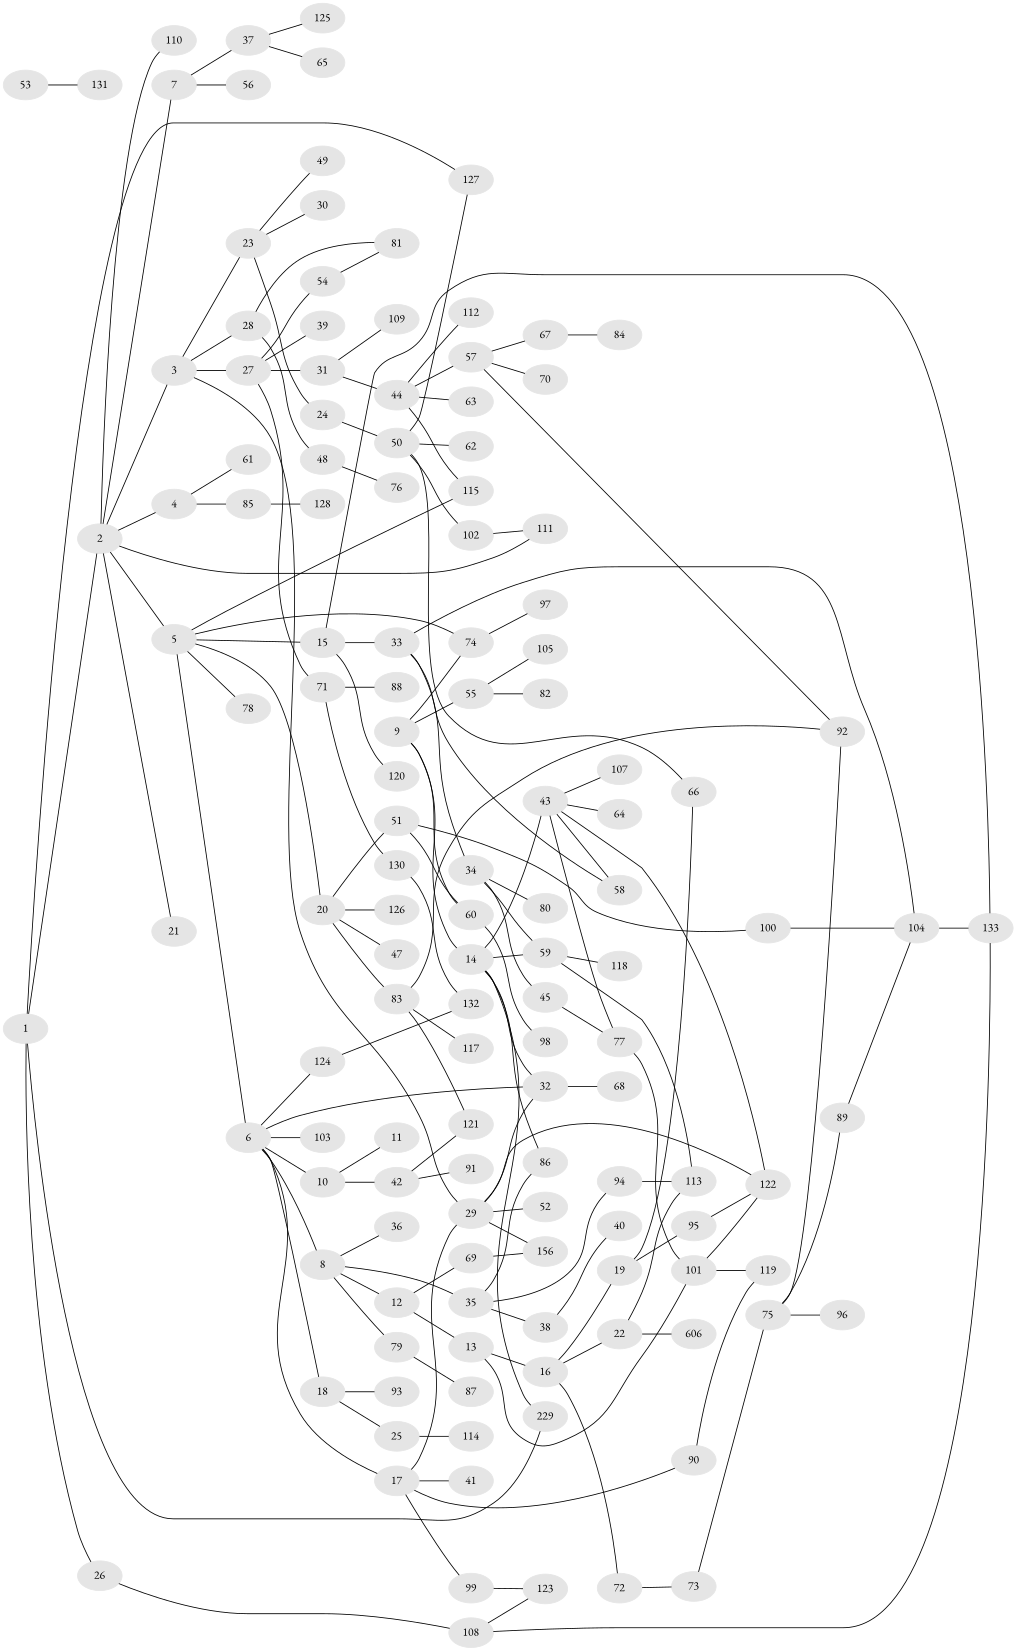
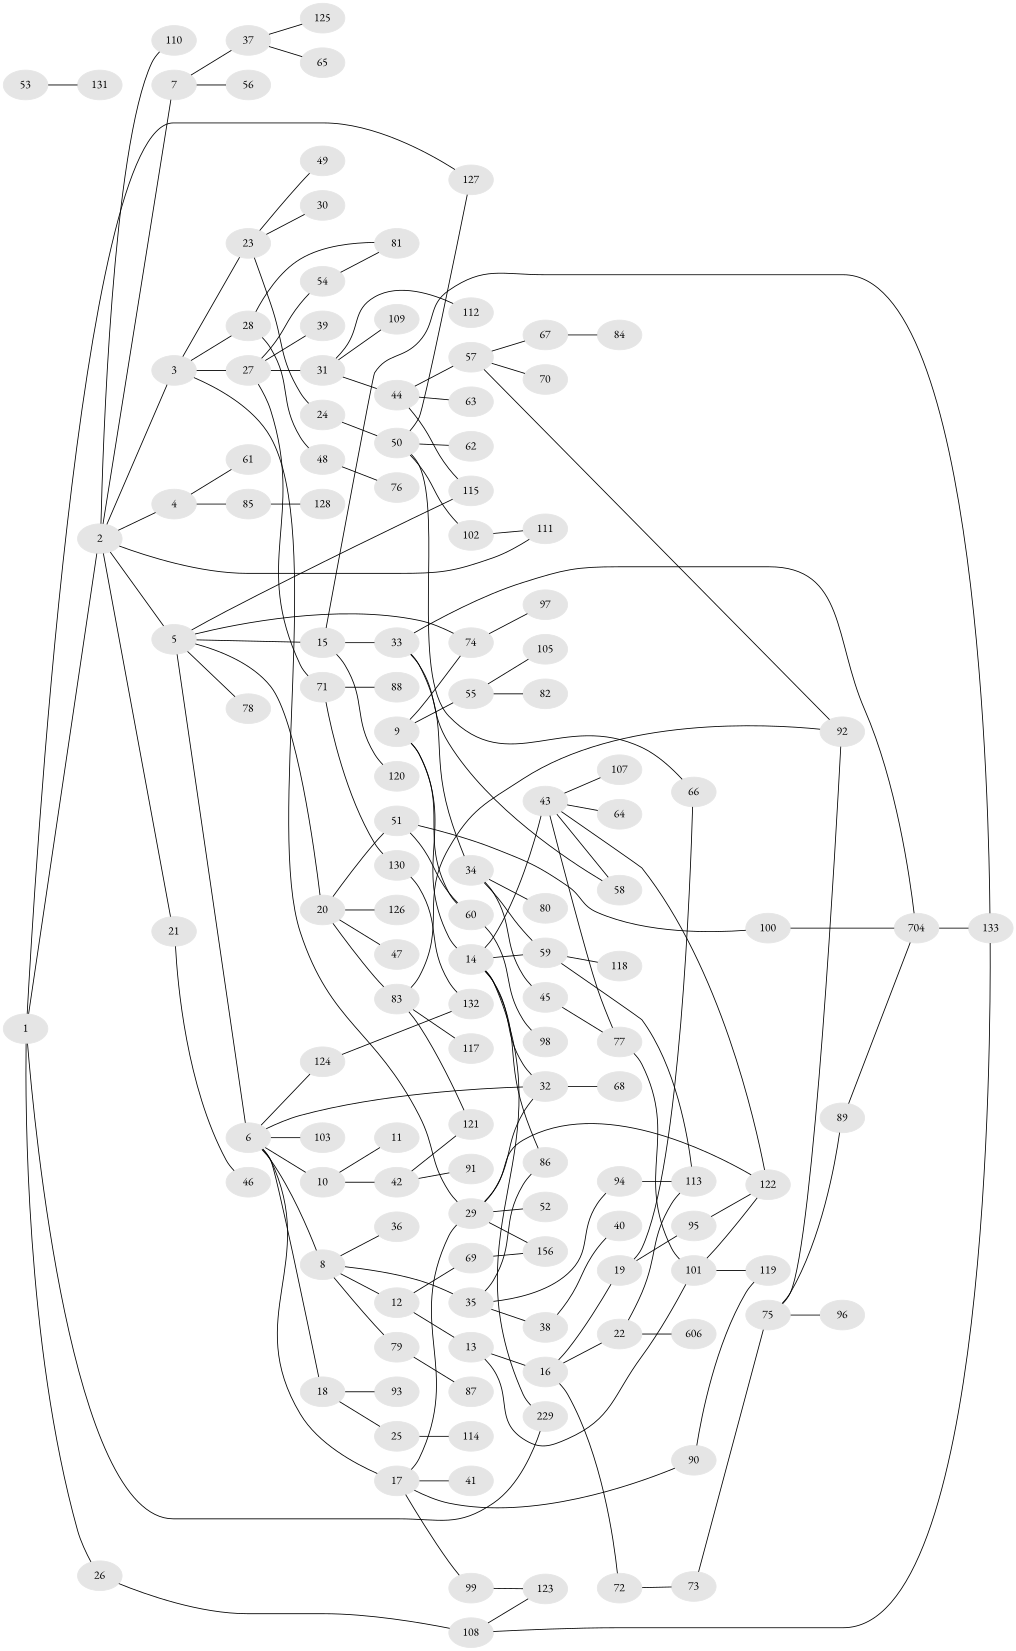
edge "112" -- "44": now "112" -- "31"
node "104": label "104" -> "704"
node "46": added
